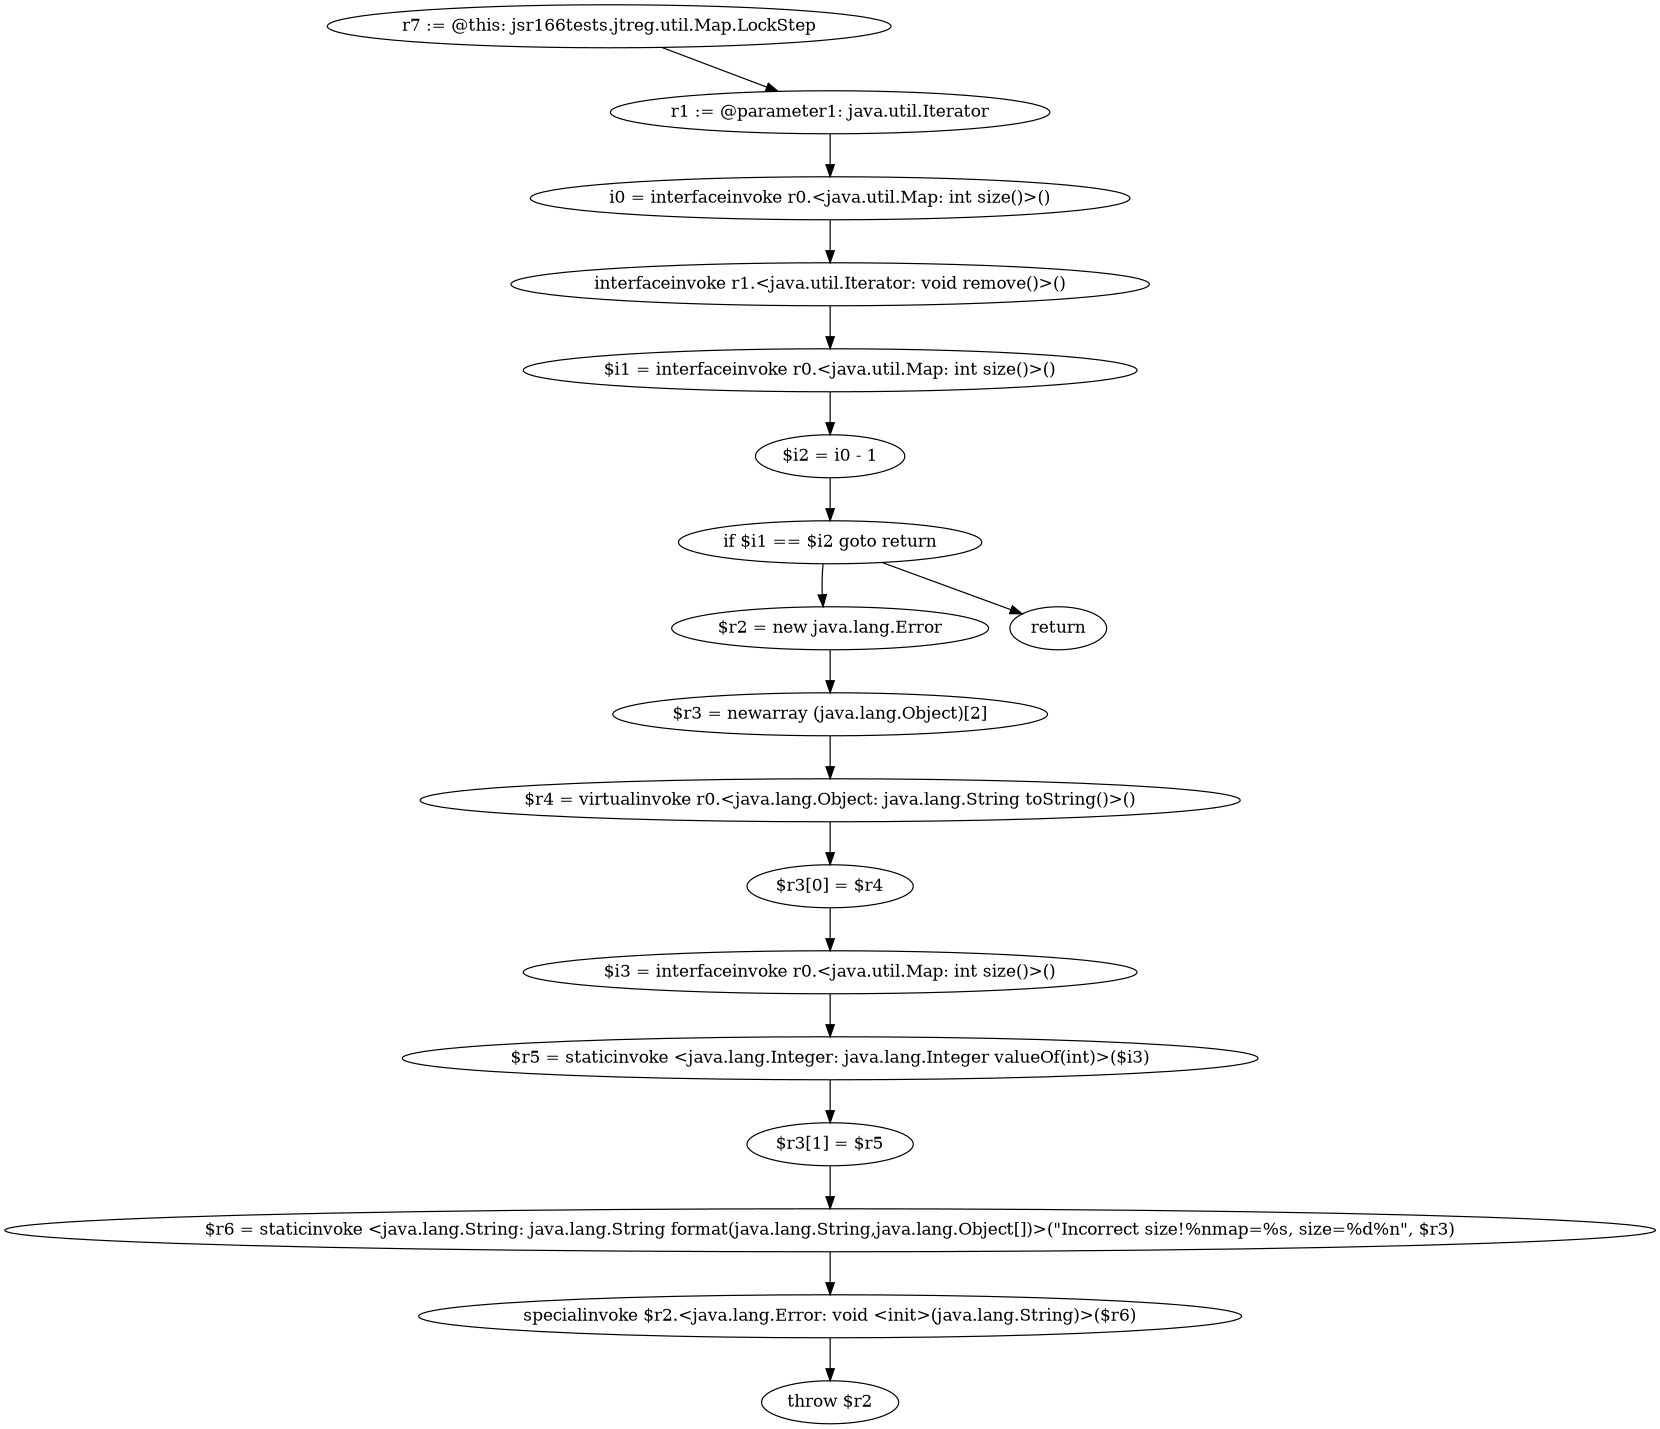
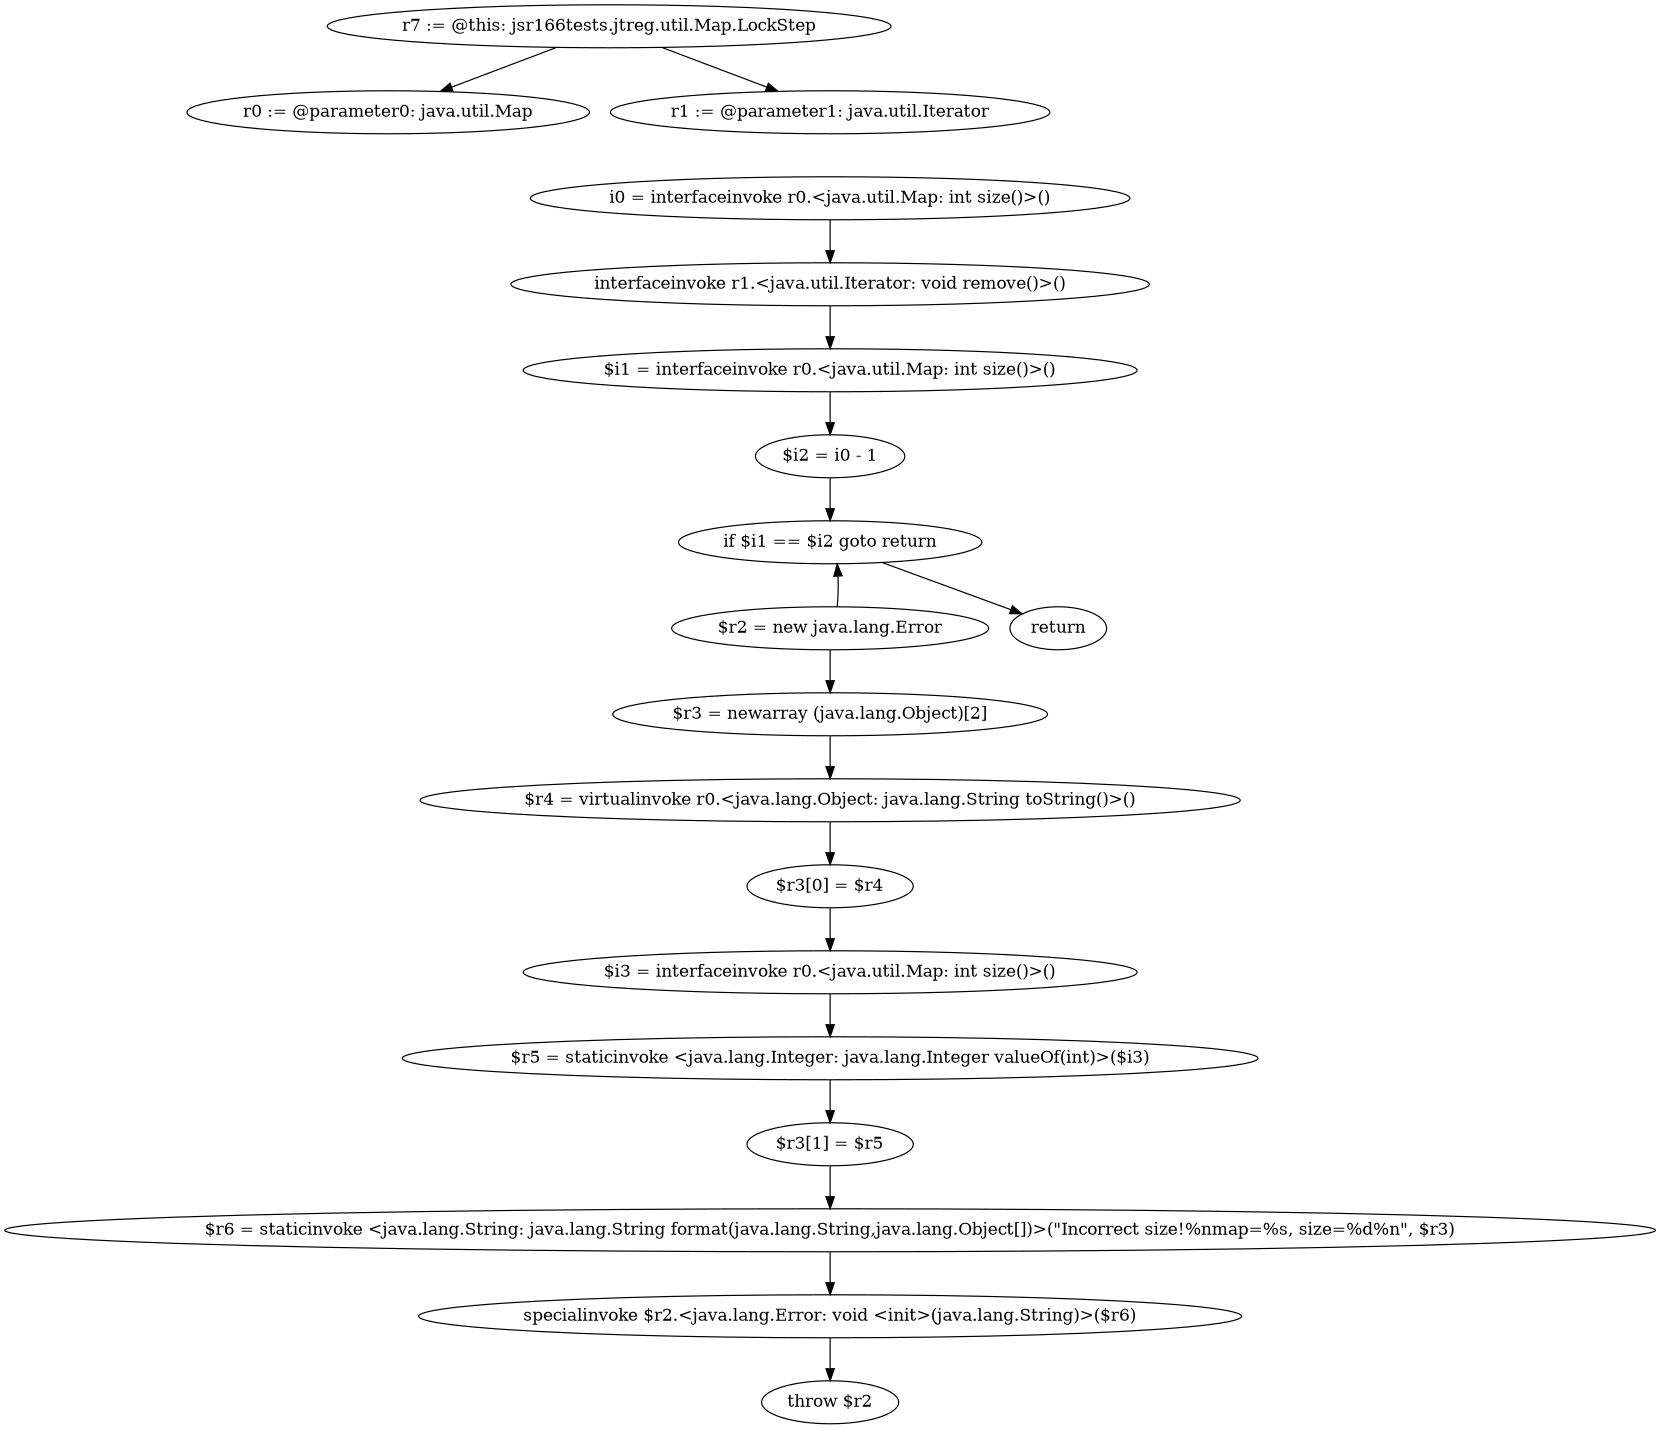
node "r0 := @parameter0: java.util.Map": added
edge "r1 := @parameter1: java.util.Iterator" -> "i0 = interfaceinvoke r0.<java.util.Map: int size()>()": removed
edge "if $i1 == $i2 goto return" -> "$r2 = new java.lang.Error": reversed
